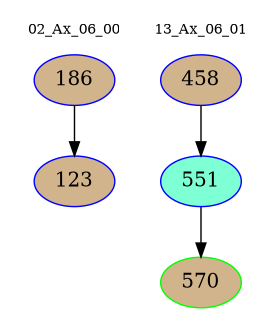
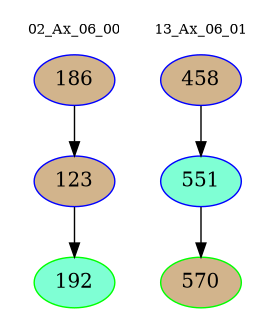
node "192": added
